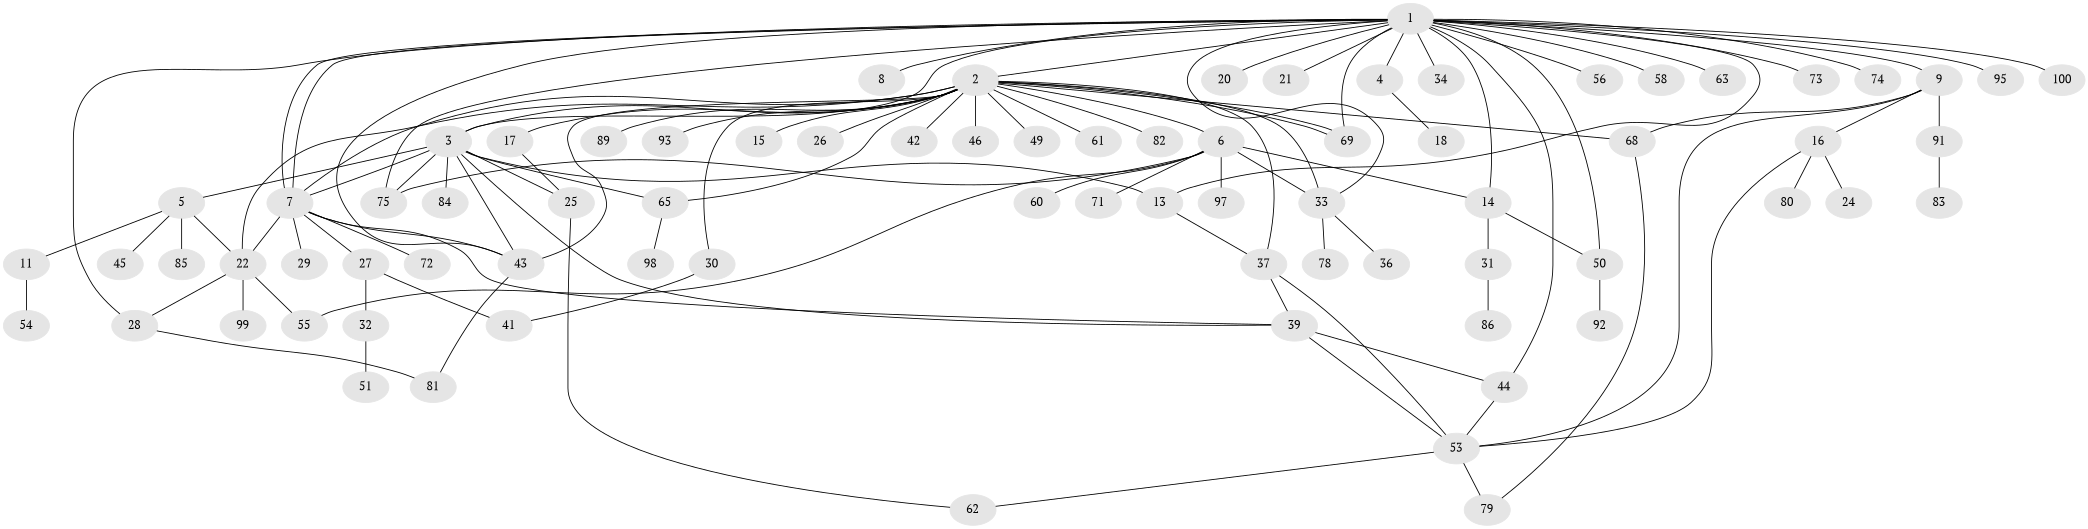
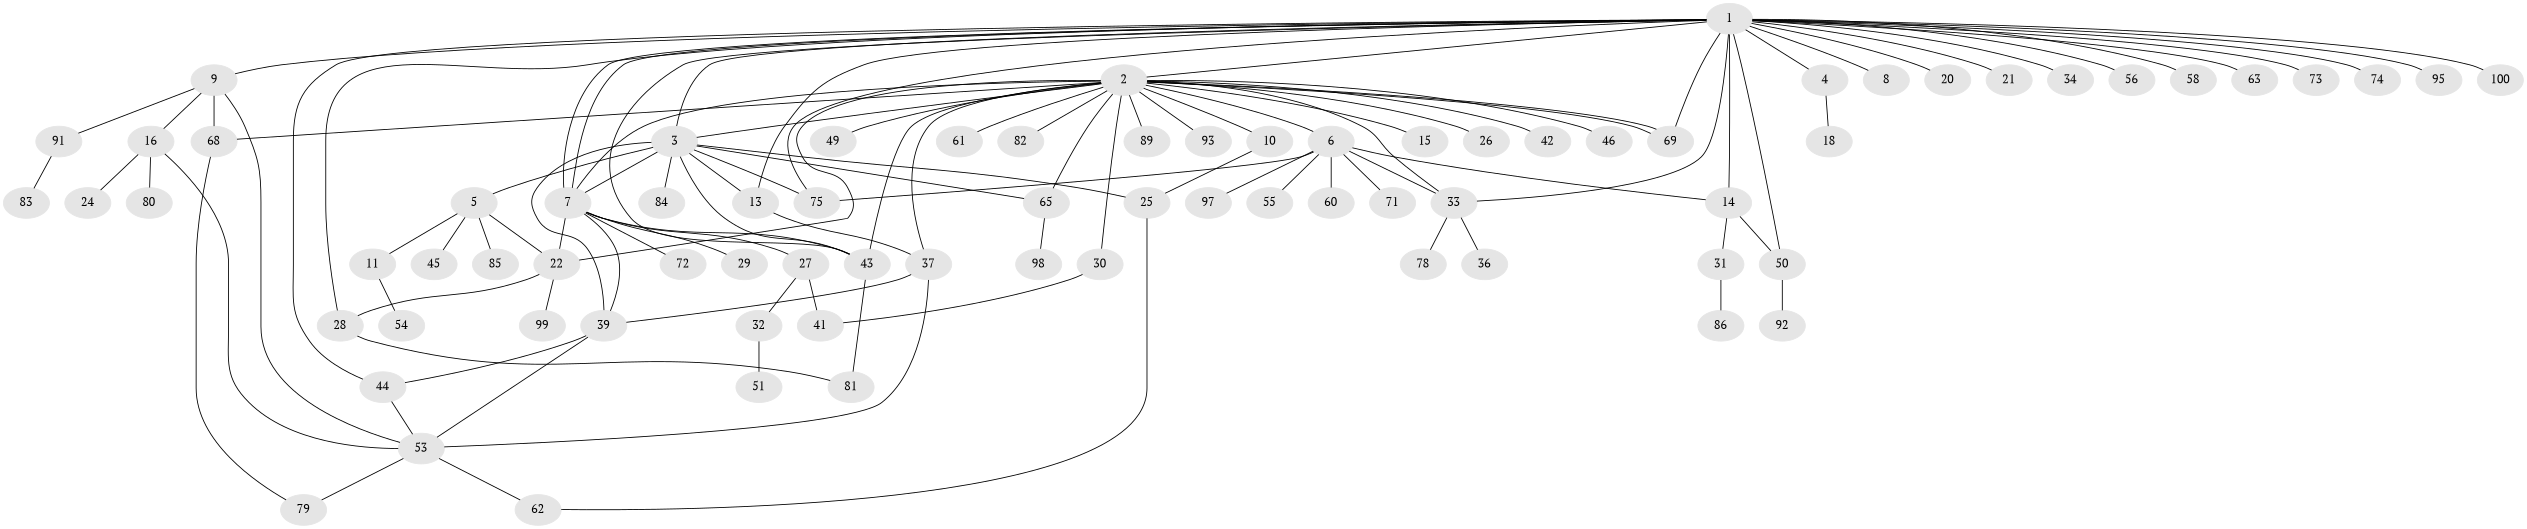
node "17": label "17" -> "10"
edge "22" -- "55": removed
